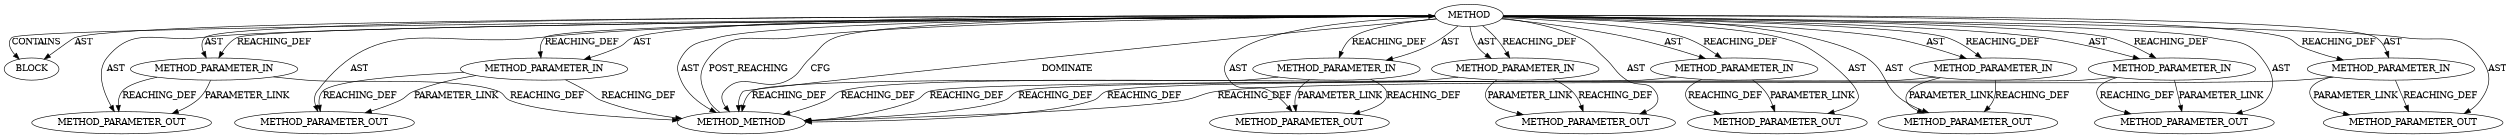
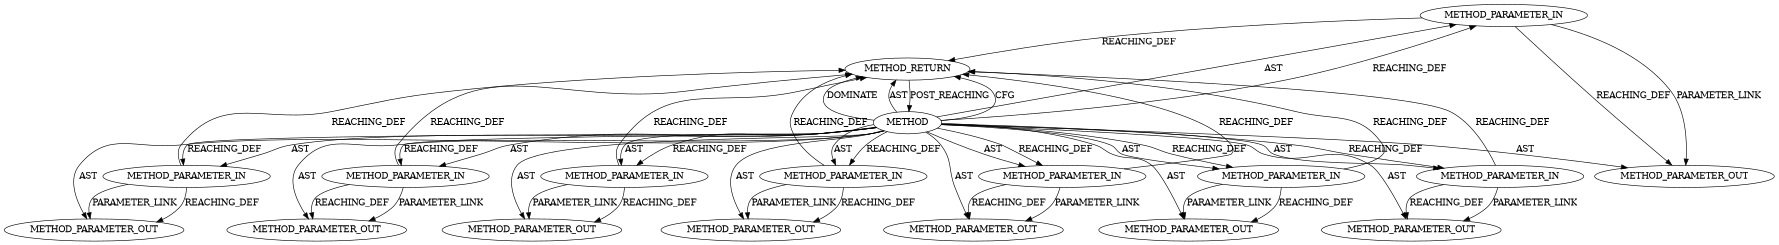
node "BLOCK": removed
node "METHOD_METHOD": label "METHOD_METHOD" -> "METHOD_RETURN"
